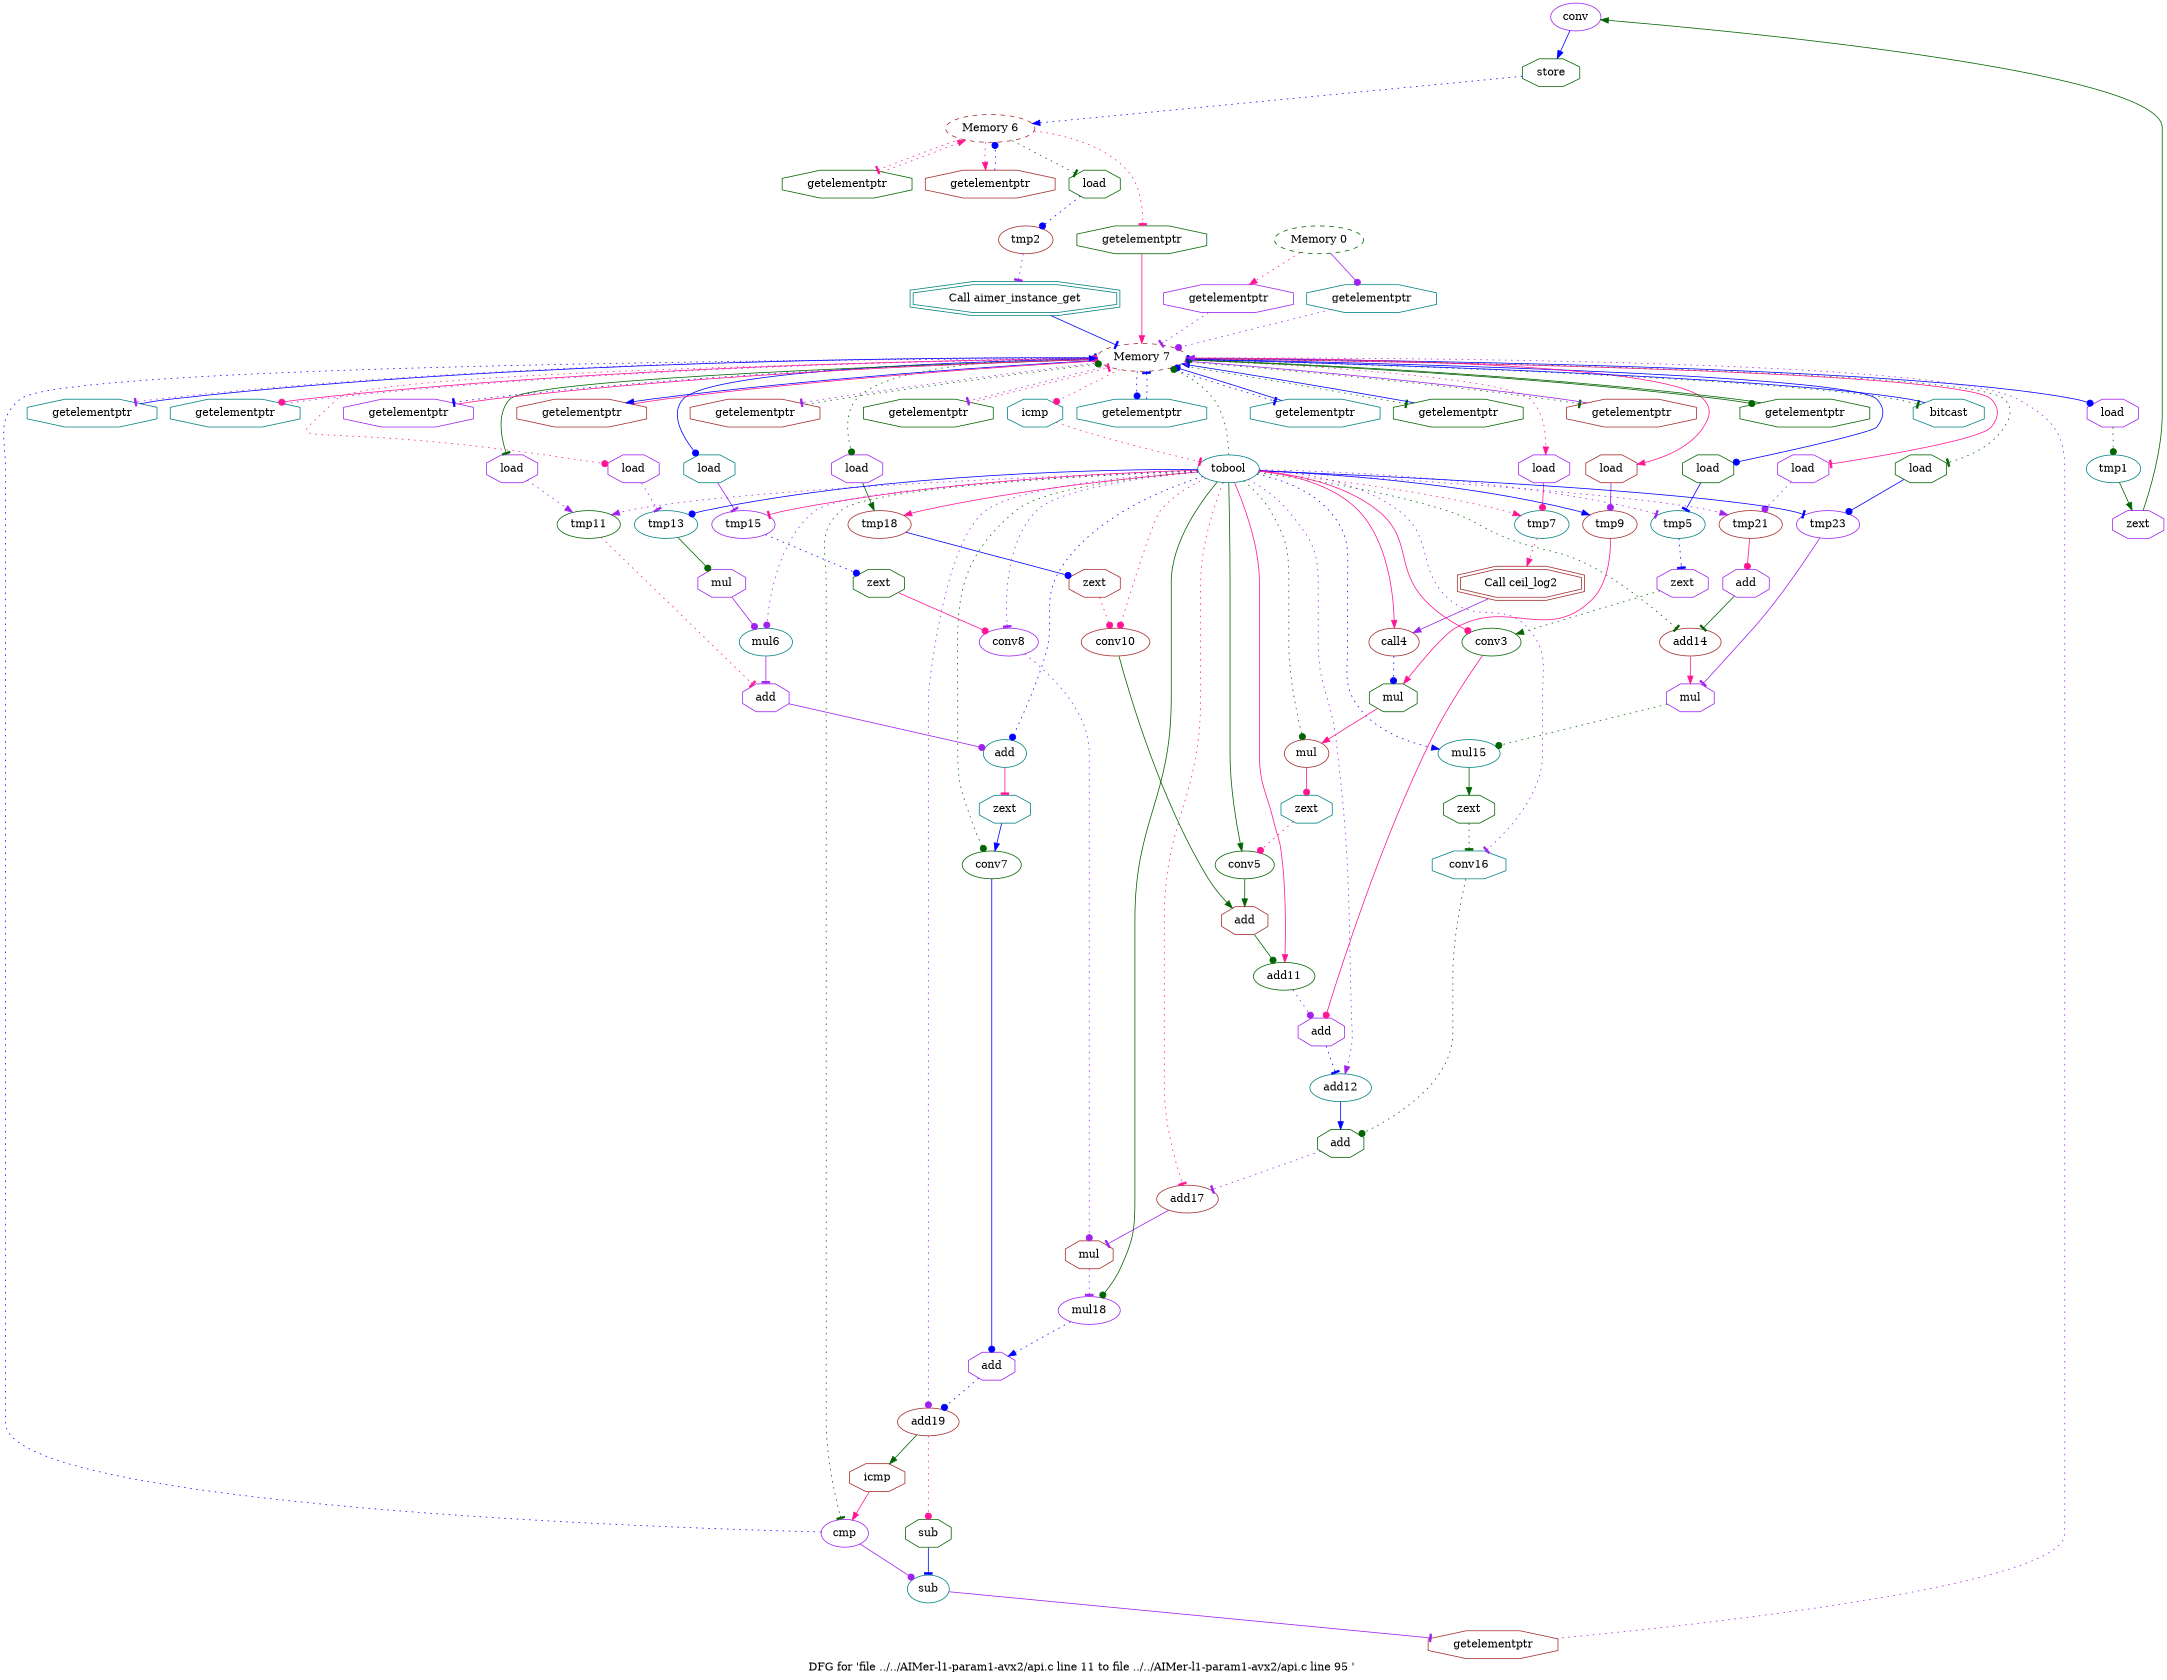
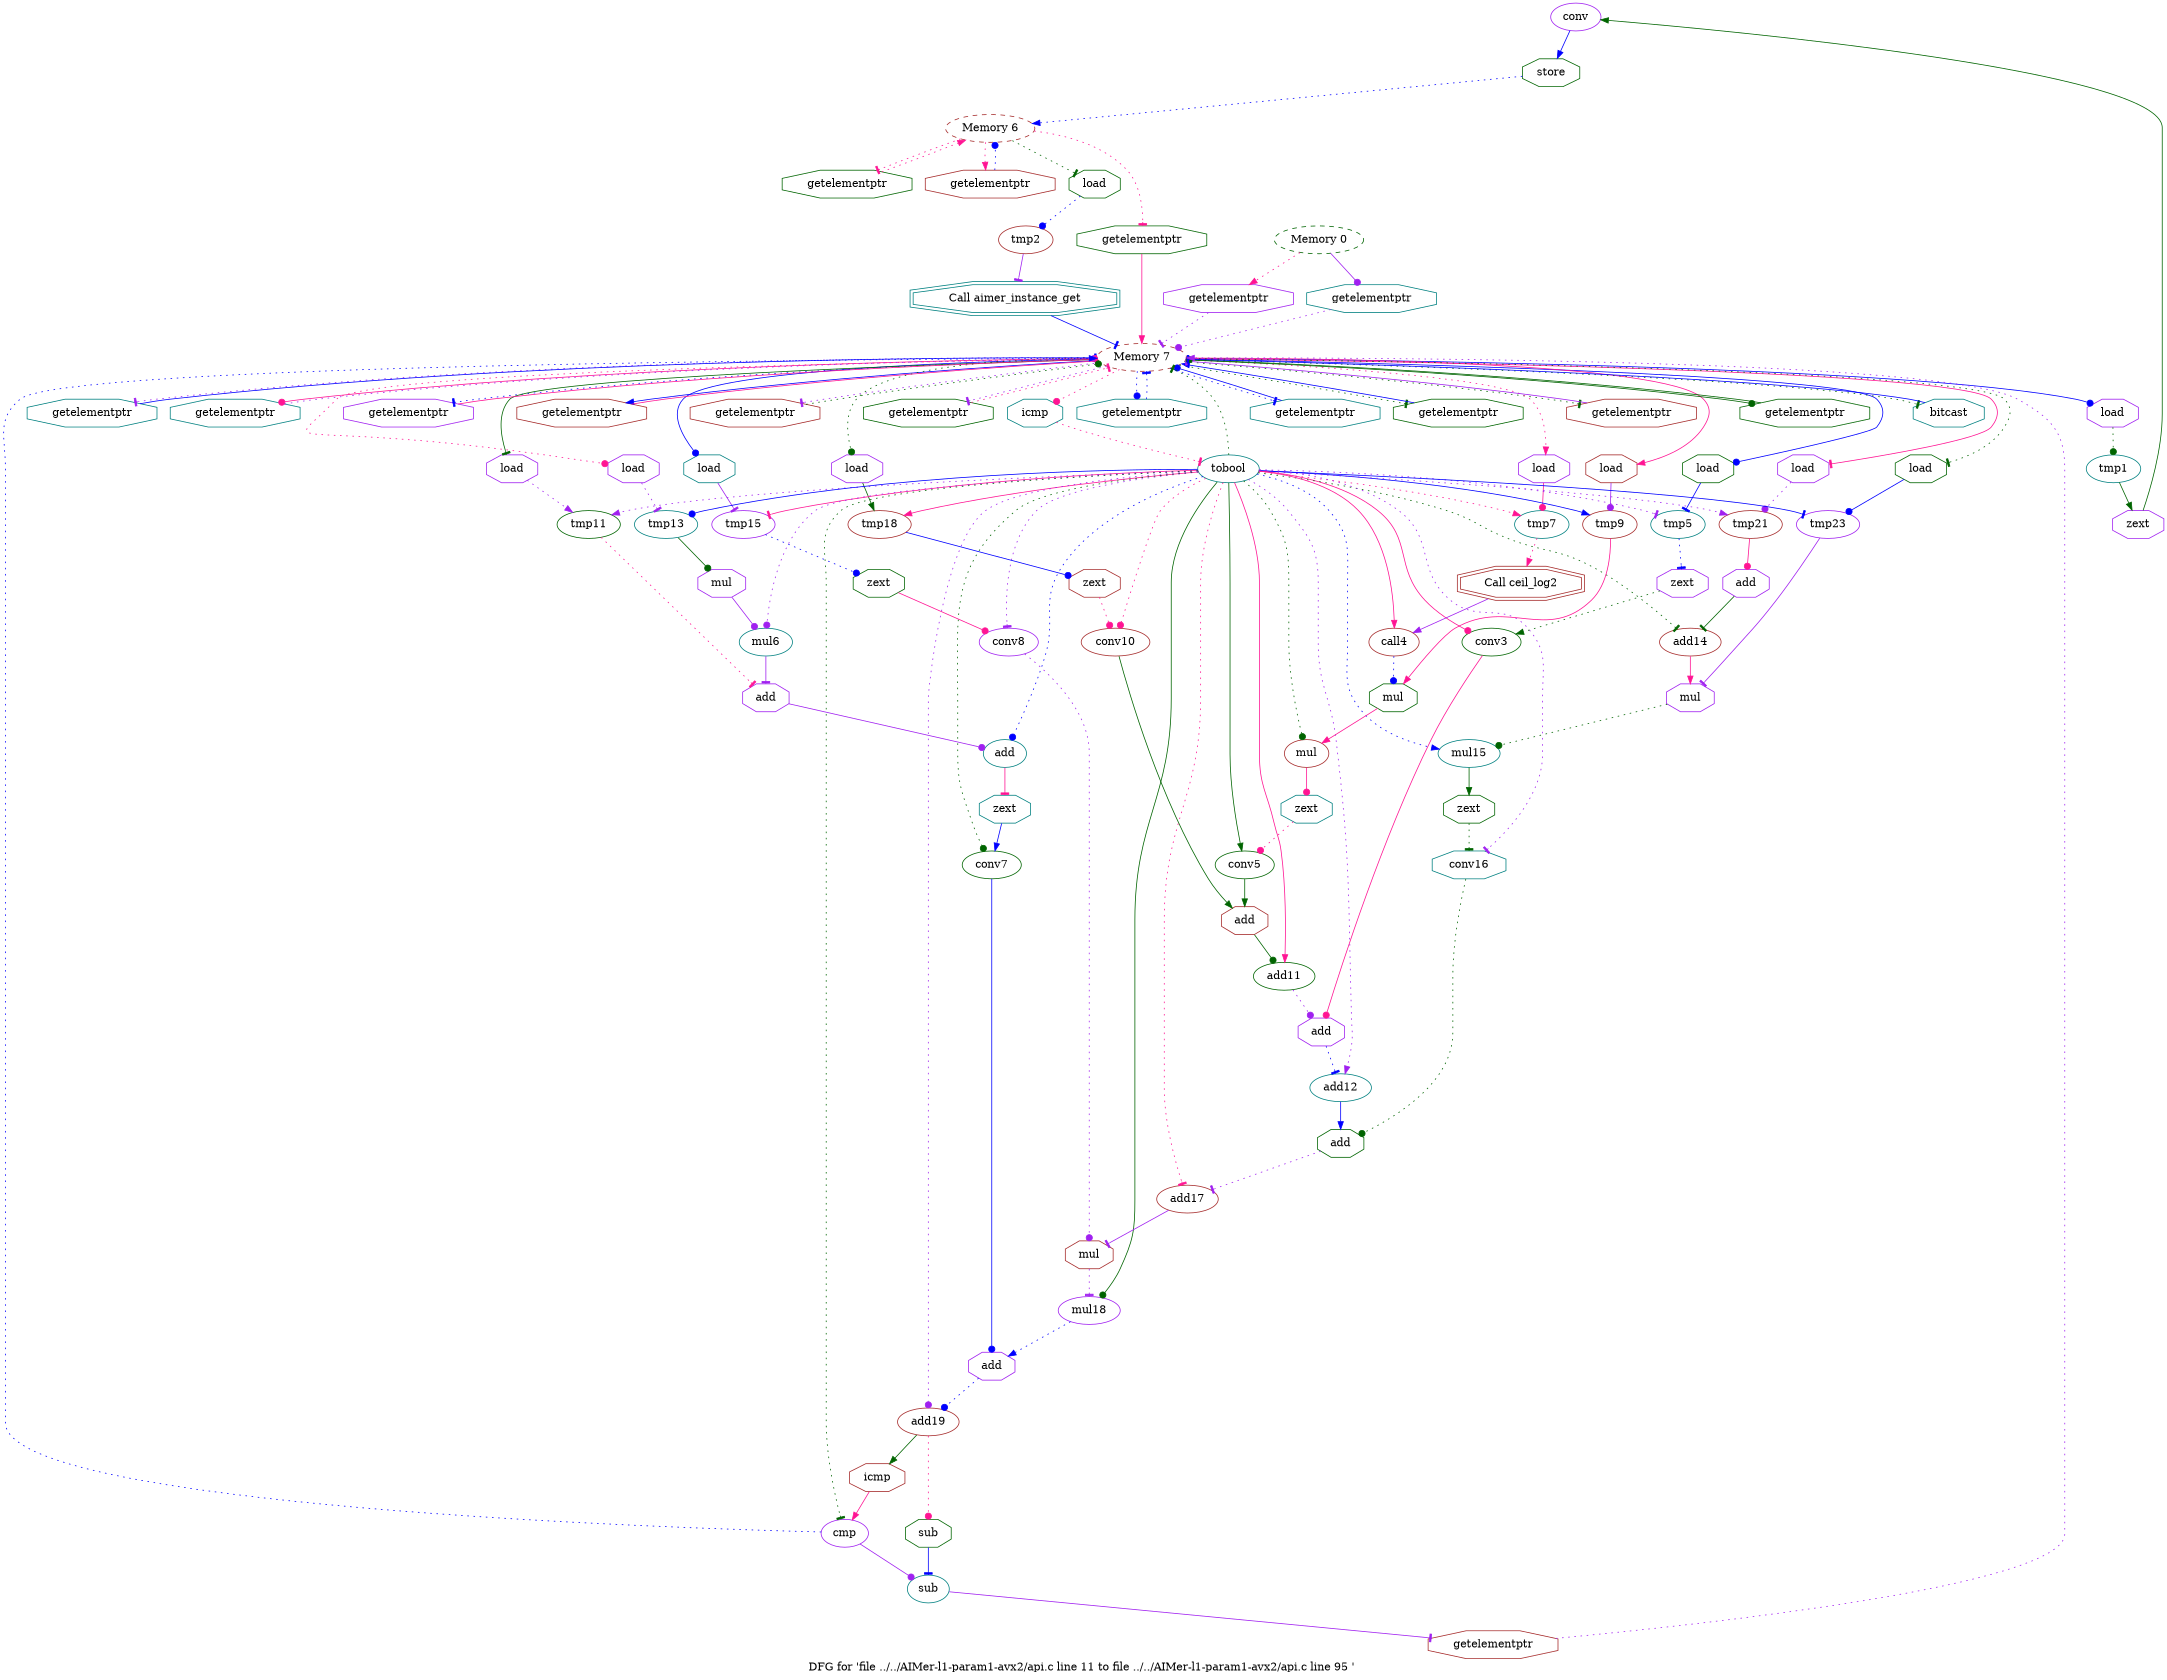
edge "tmp2" -> "Call aimer_instance_get": style dotted -> solid
edge "tobool" -> "Memory 7": arrowhead dot -> tee
